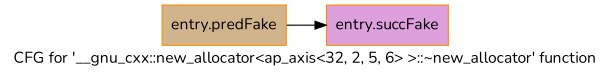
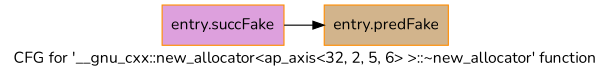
edge "entry.predFake" -> "entry.succFake": reversed
